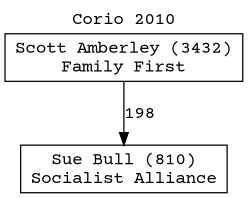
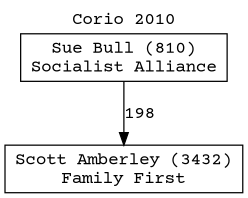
edge "Scott Amberley (3432) Family First" -> "Sue Bull (810) Socialist Alliance": reversed
